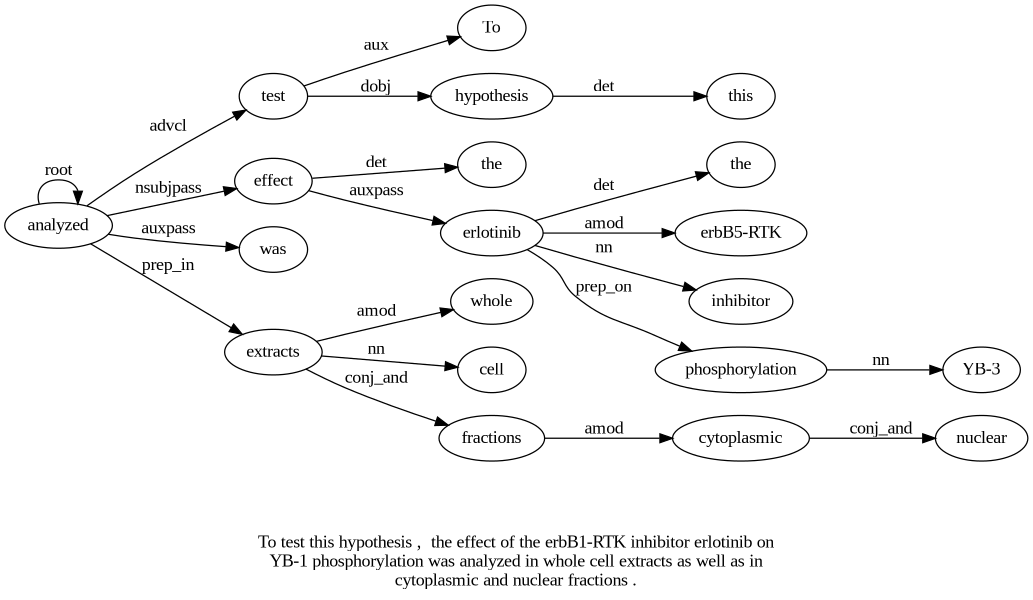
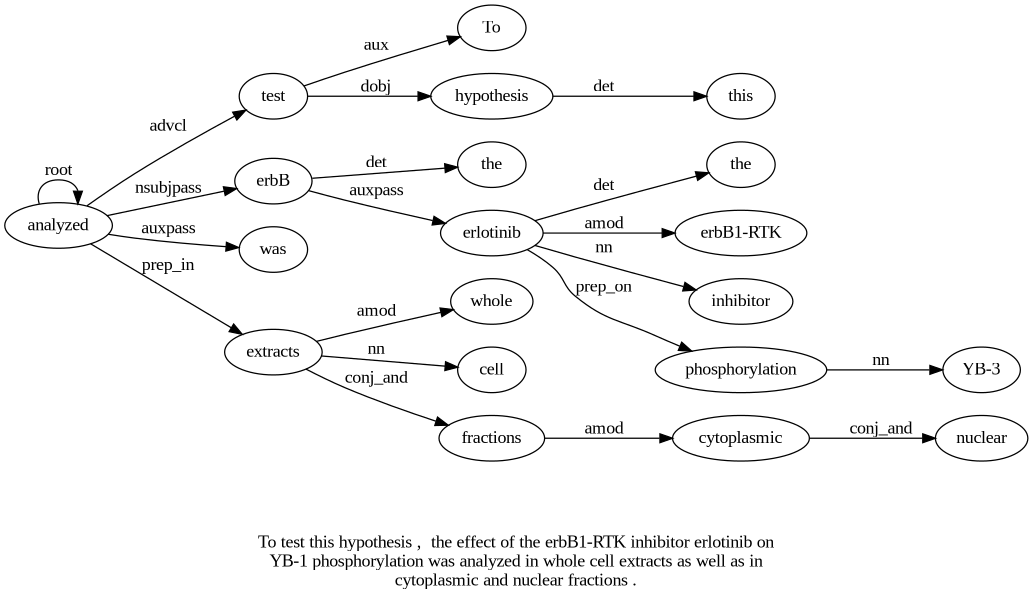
node "effect": label "effect" -> "erbB"
node "erbB5-RTK": label "erbB5-RTK" -> "erbB1-RTK"
